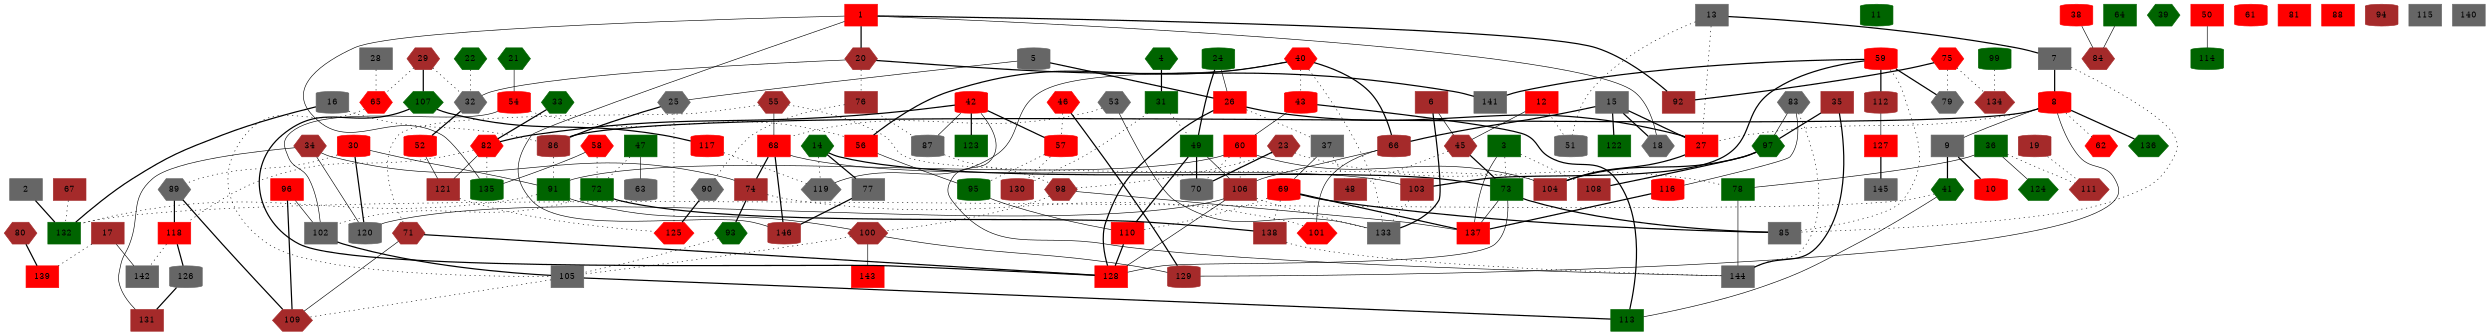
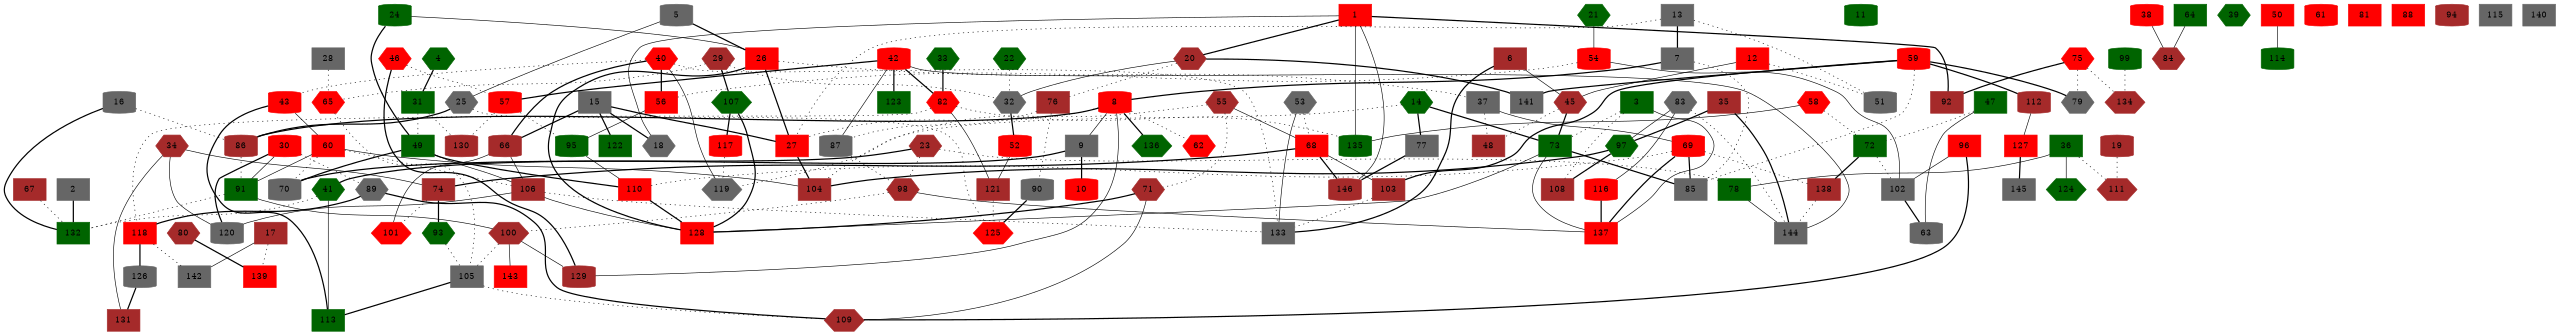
node "90": shape hexagon -> cylinder
edge "102" -- "105": now "102" -- "63"
